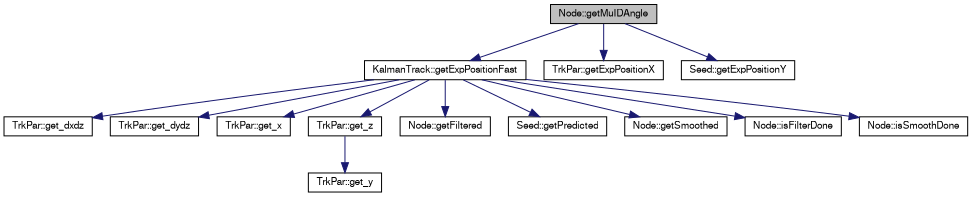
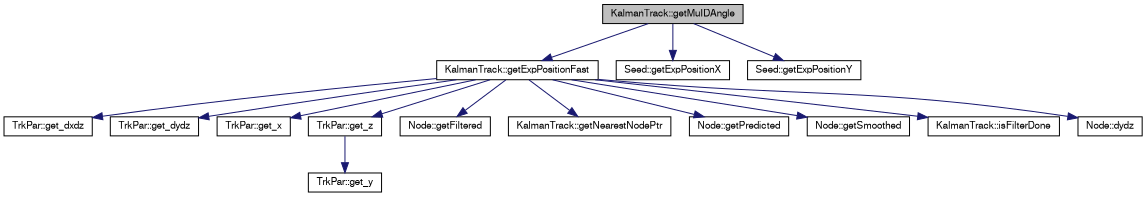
node "Node::getMuIDAngle": label "Node::getMuIDAngle" -> "KalmanTrack::getMuIDAngle"
node "TrkPar::getExpPositionX": label "TrkPar::getExpPositionX" -> "Seed::getExpPositionX"
node "Seed::getPredicted": label "Seed::getPredicted" -> "Node::getPredicted"
node "KalmanTrack::getNearestNodePtr": added
node "Node::isFilterDone": label "Node::isFilterDone" -> "KalmanTrack::isFilterDone"
node "Node::isSmoothDone": label "Node::isSmoothDone" -> "Node::dydz"
